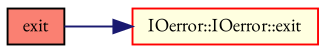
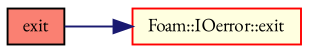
node "IOerror::IOerror::exit": label "IOerror::IOerror::exit" -> "Foam::IOerror::exit"
